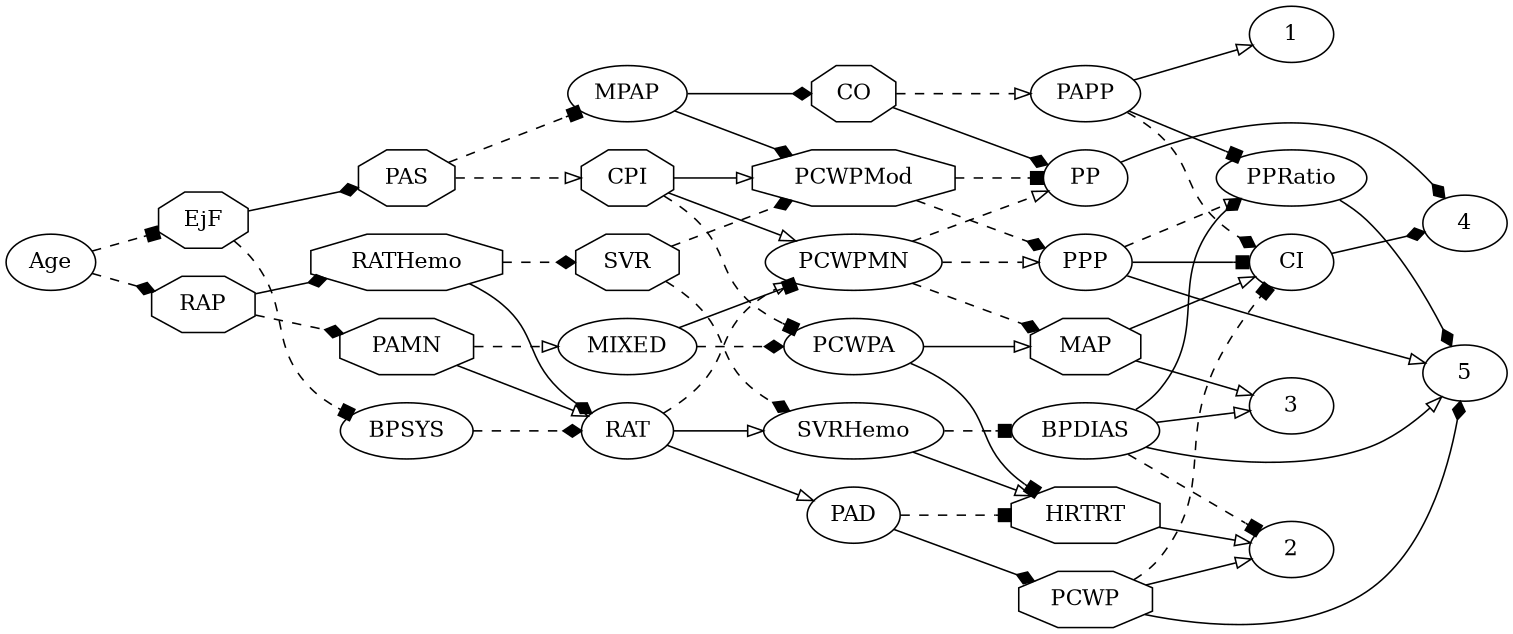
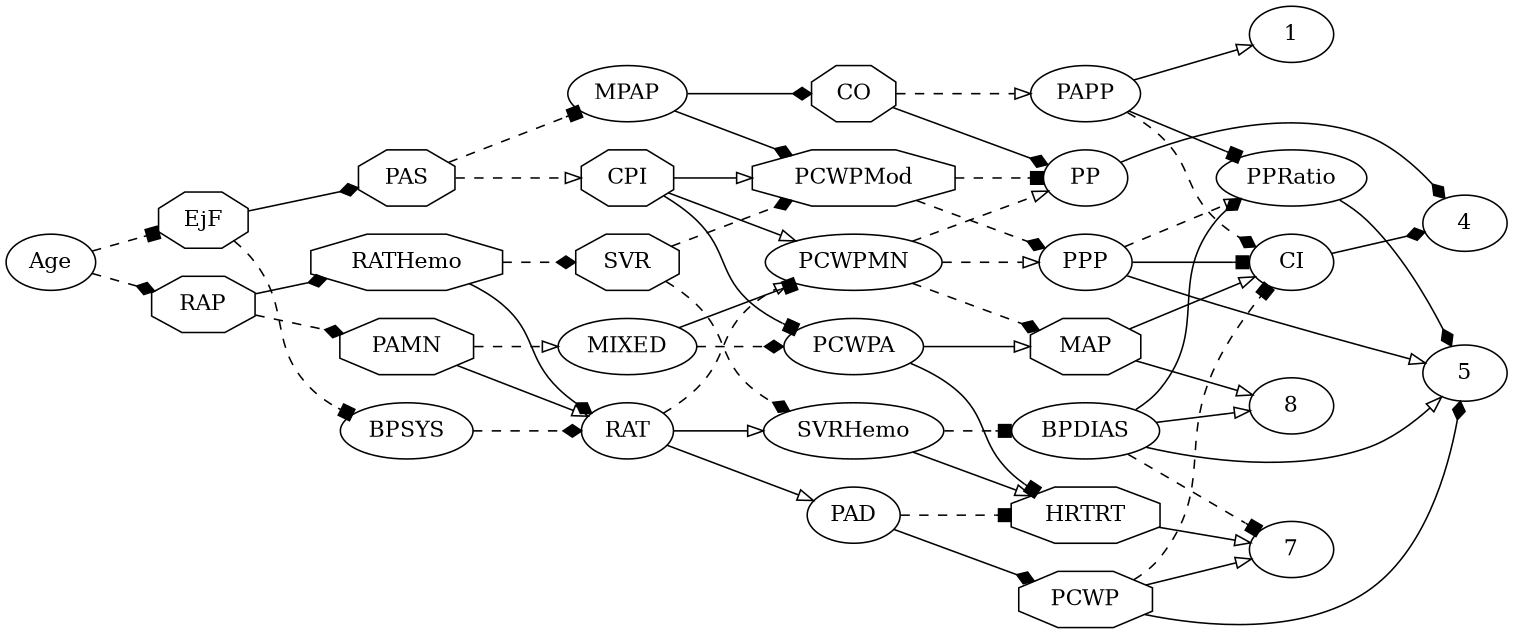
edge "CPI" -> "PCWPA": style dashed -> solid
node "3": label "3" -> "8"
node "2": label "2" -> "7"
